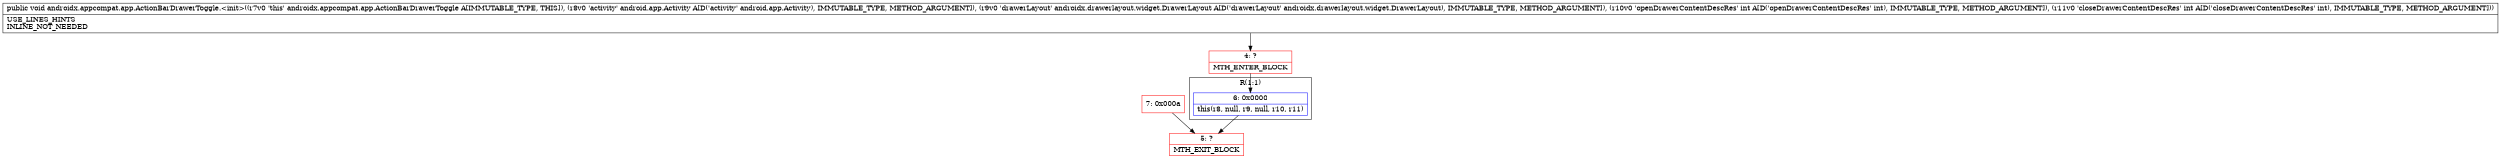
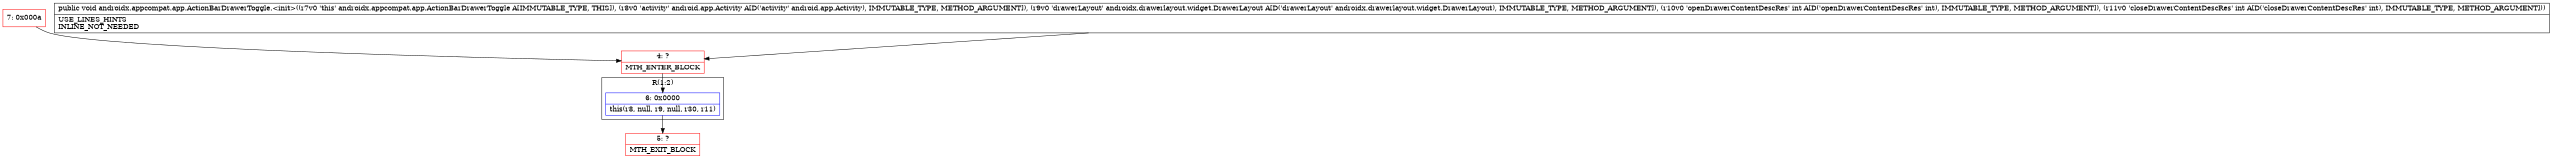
cluster "R(1:1)": label "R(1:1)" -> "R(1:2)"
node "6: 0x0000": text "this(r8, null, r9, null, r10, r11)" -> "this(r8, null, r9, null, r30, r11)"
edge "7: 0x000a" -> "5: ?": now "7: 0x000a" -> "4: ?"
